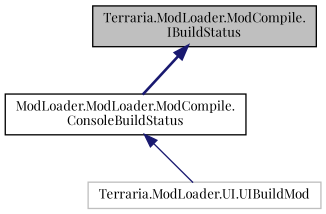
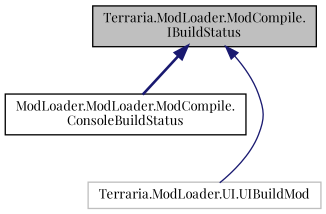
edge "Terraria.ModLoader.UI.UIBuildMod" -> "ModLoader.ModLoader.ModCompile. ConsoleBuildStatus": now "Terraria.ModLoader.UI.UIBuildMod" -> "Terraria.ModLoader.ModCompile. IBuildStatus"
